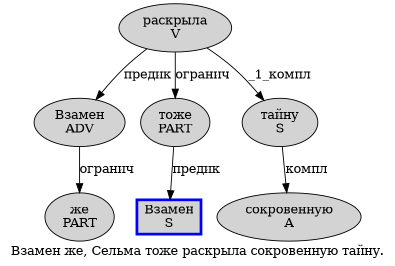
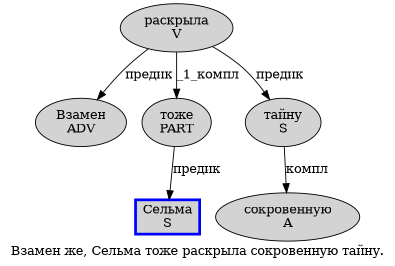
edge "раскрыла V" -> "тоже PART": label "огранич" -> "_1_компл"
edge "раскрыла V" -> "тайну S": label "_1_компл" -> "предик"
node "же PART": removed
node "Взамен S": label "Взамен S" -> "Сельма S"
